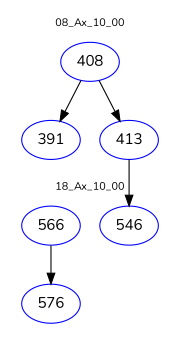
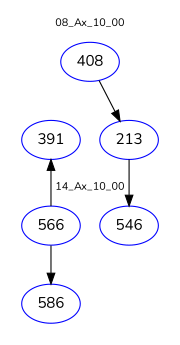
edge "408" -> "391": now "566" -> "391"
node "413": label "413" -> "213"
cluster "18_Ax_10_00": label "18_Ax_10_00" -> "14_Ax_10_00"
node "576": label "576" -> "586"
